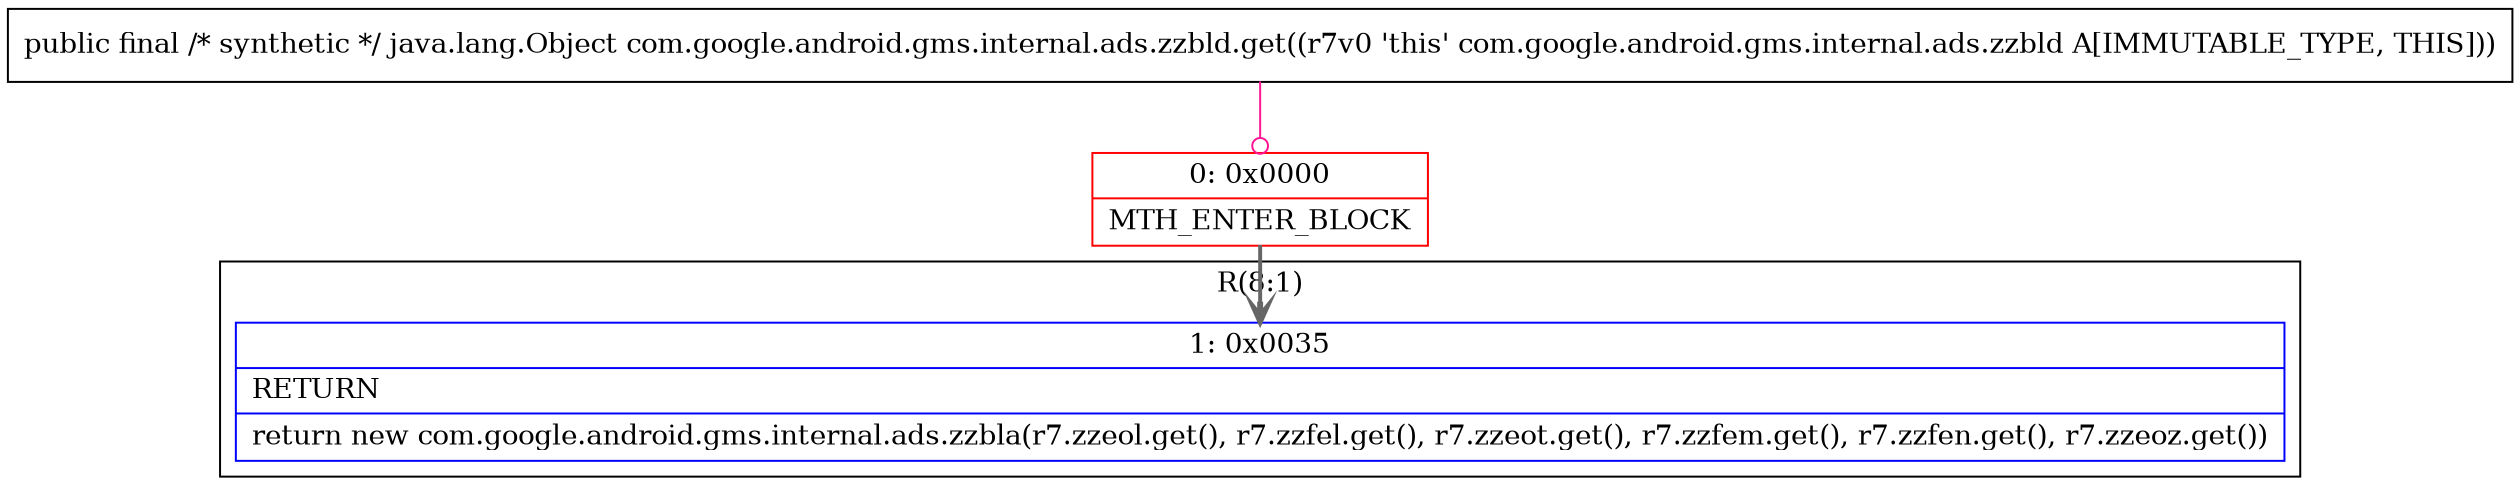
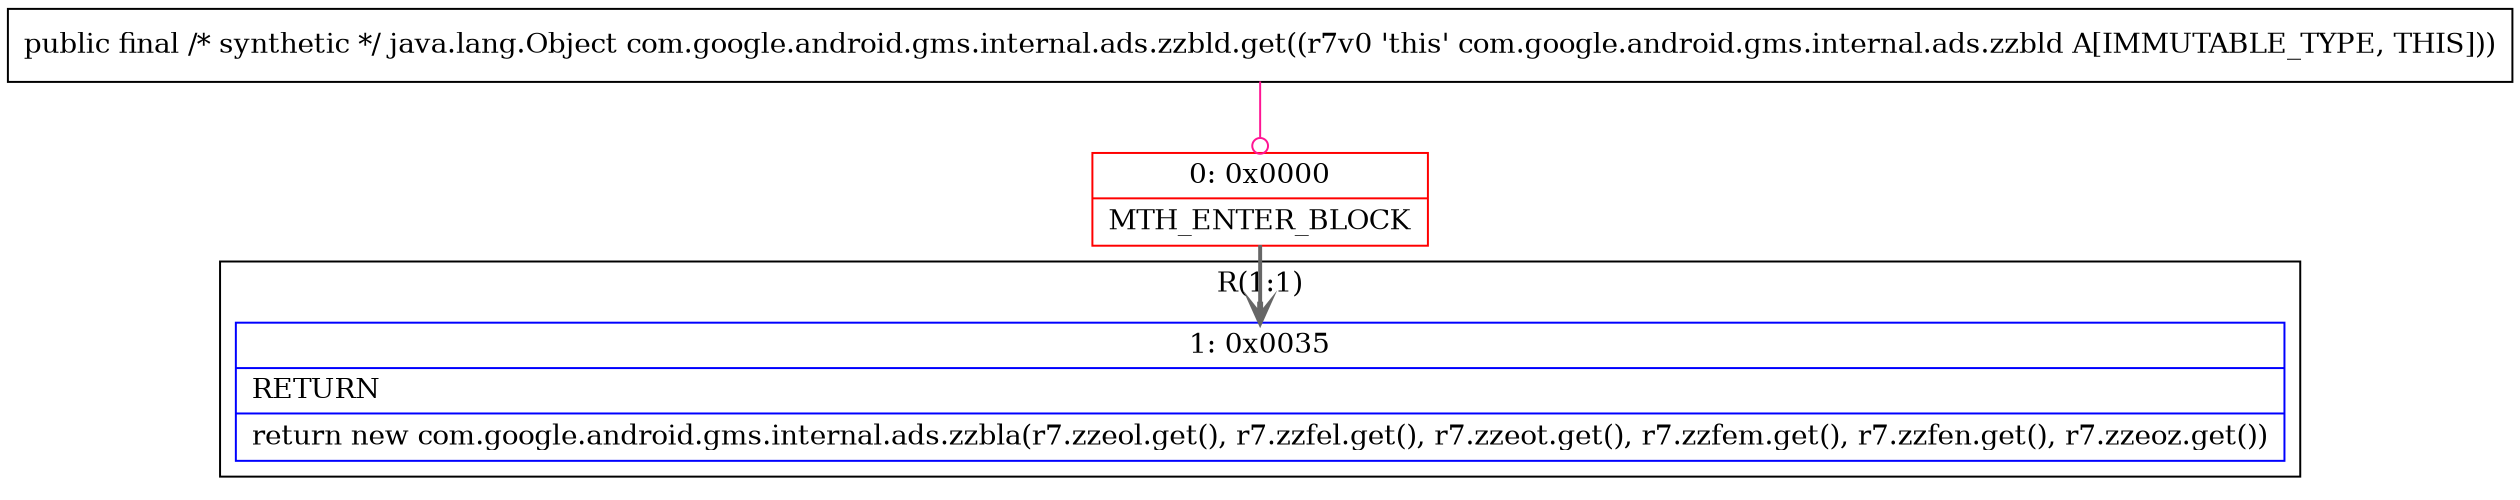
cluster "R(8:1)": label "R(8:1)" -> "R(1:1)"
